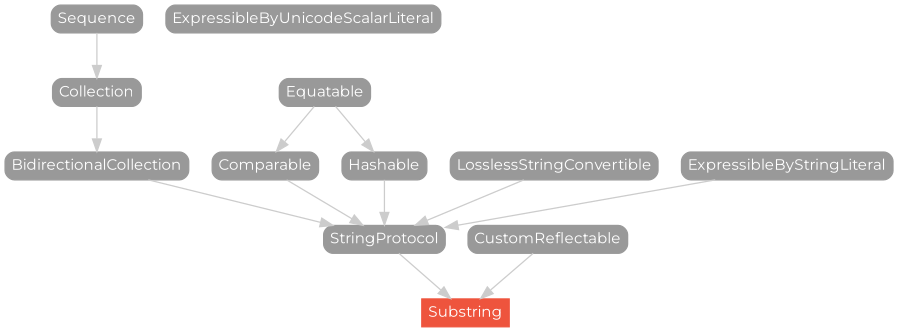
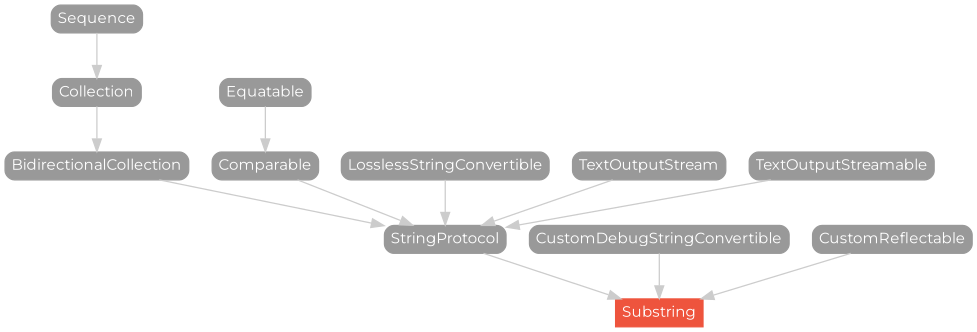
node "ExpressibleByUnicodeScalarLiteral": removed
node "Hashable": removed
node "TextOutputStream": added
node "ExpressibleByStringLiteral": removed
node "TextOutputStreamable": added
node "CustomDebugStringConvertible": added
